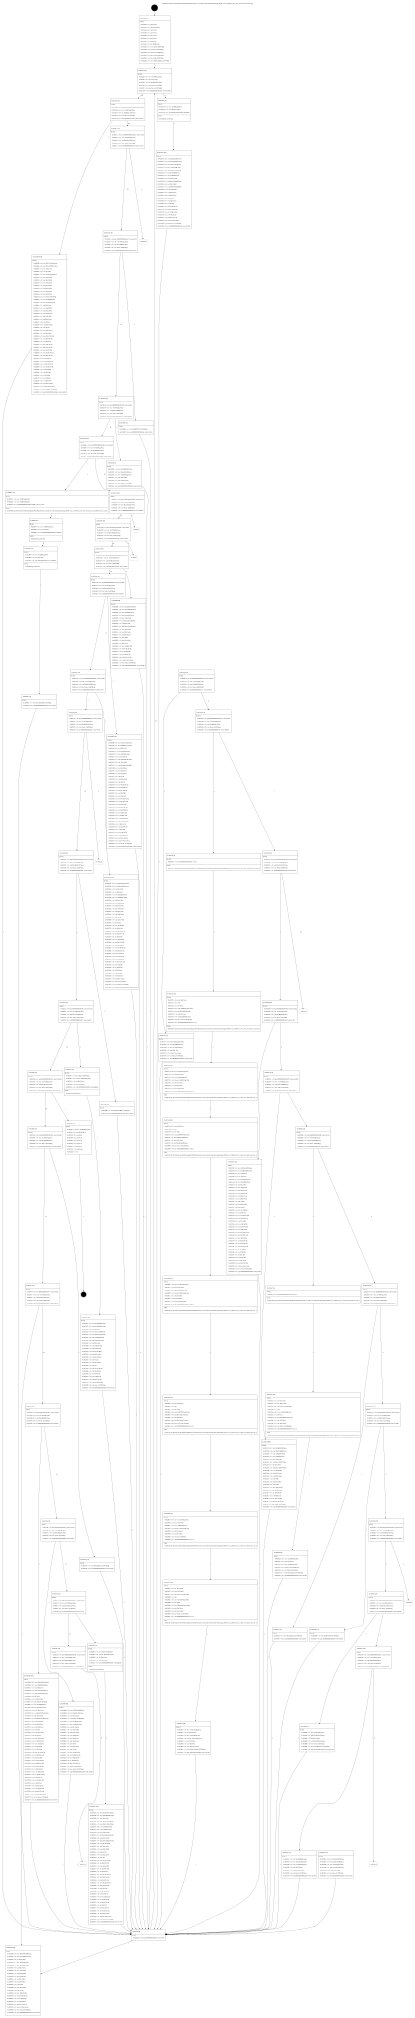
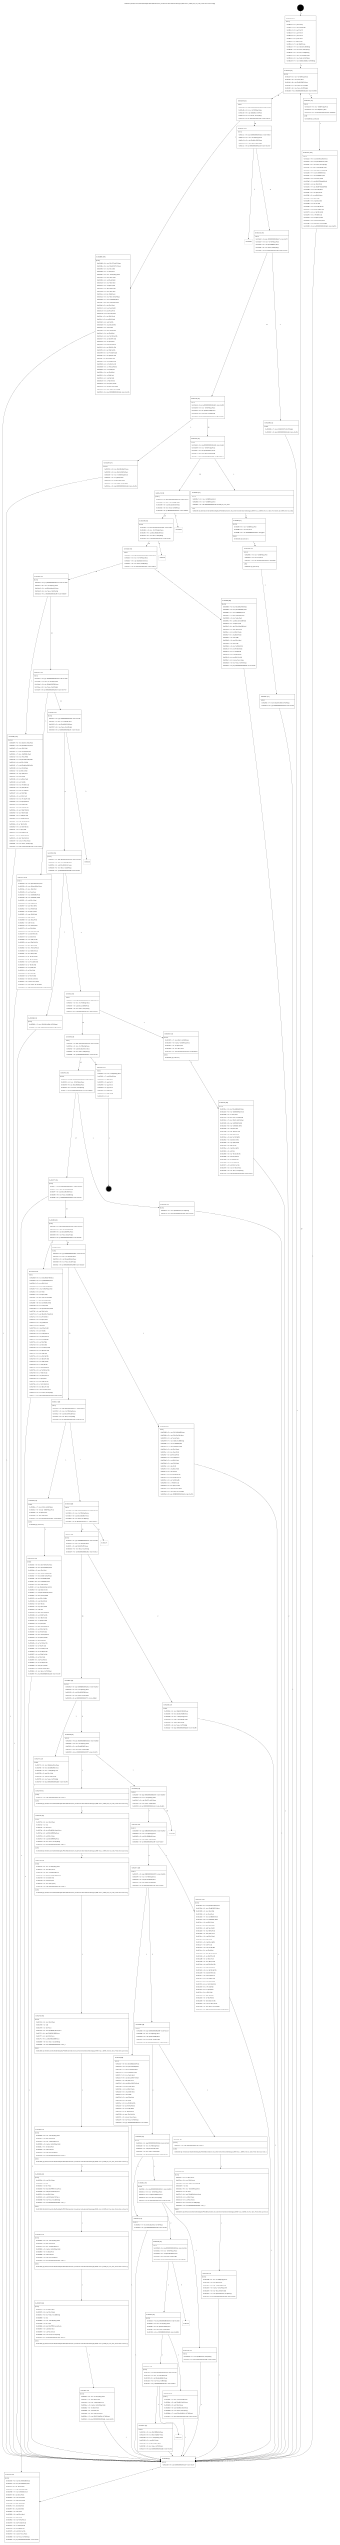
node "0x401ff4 [25]": added
